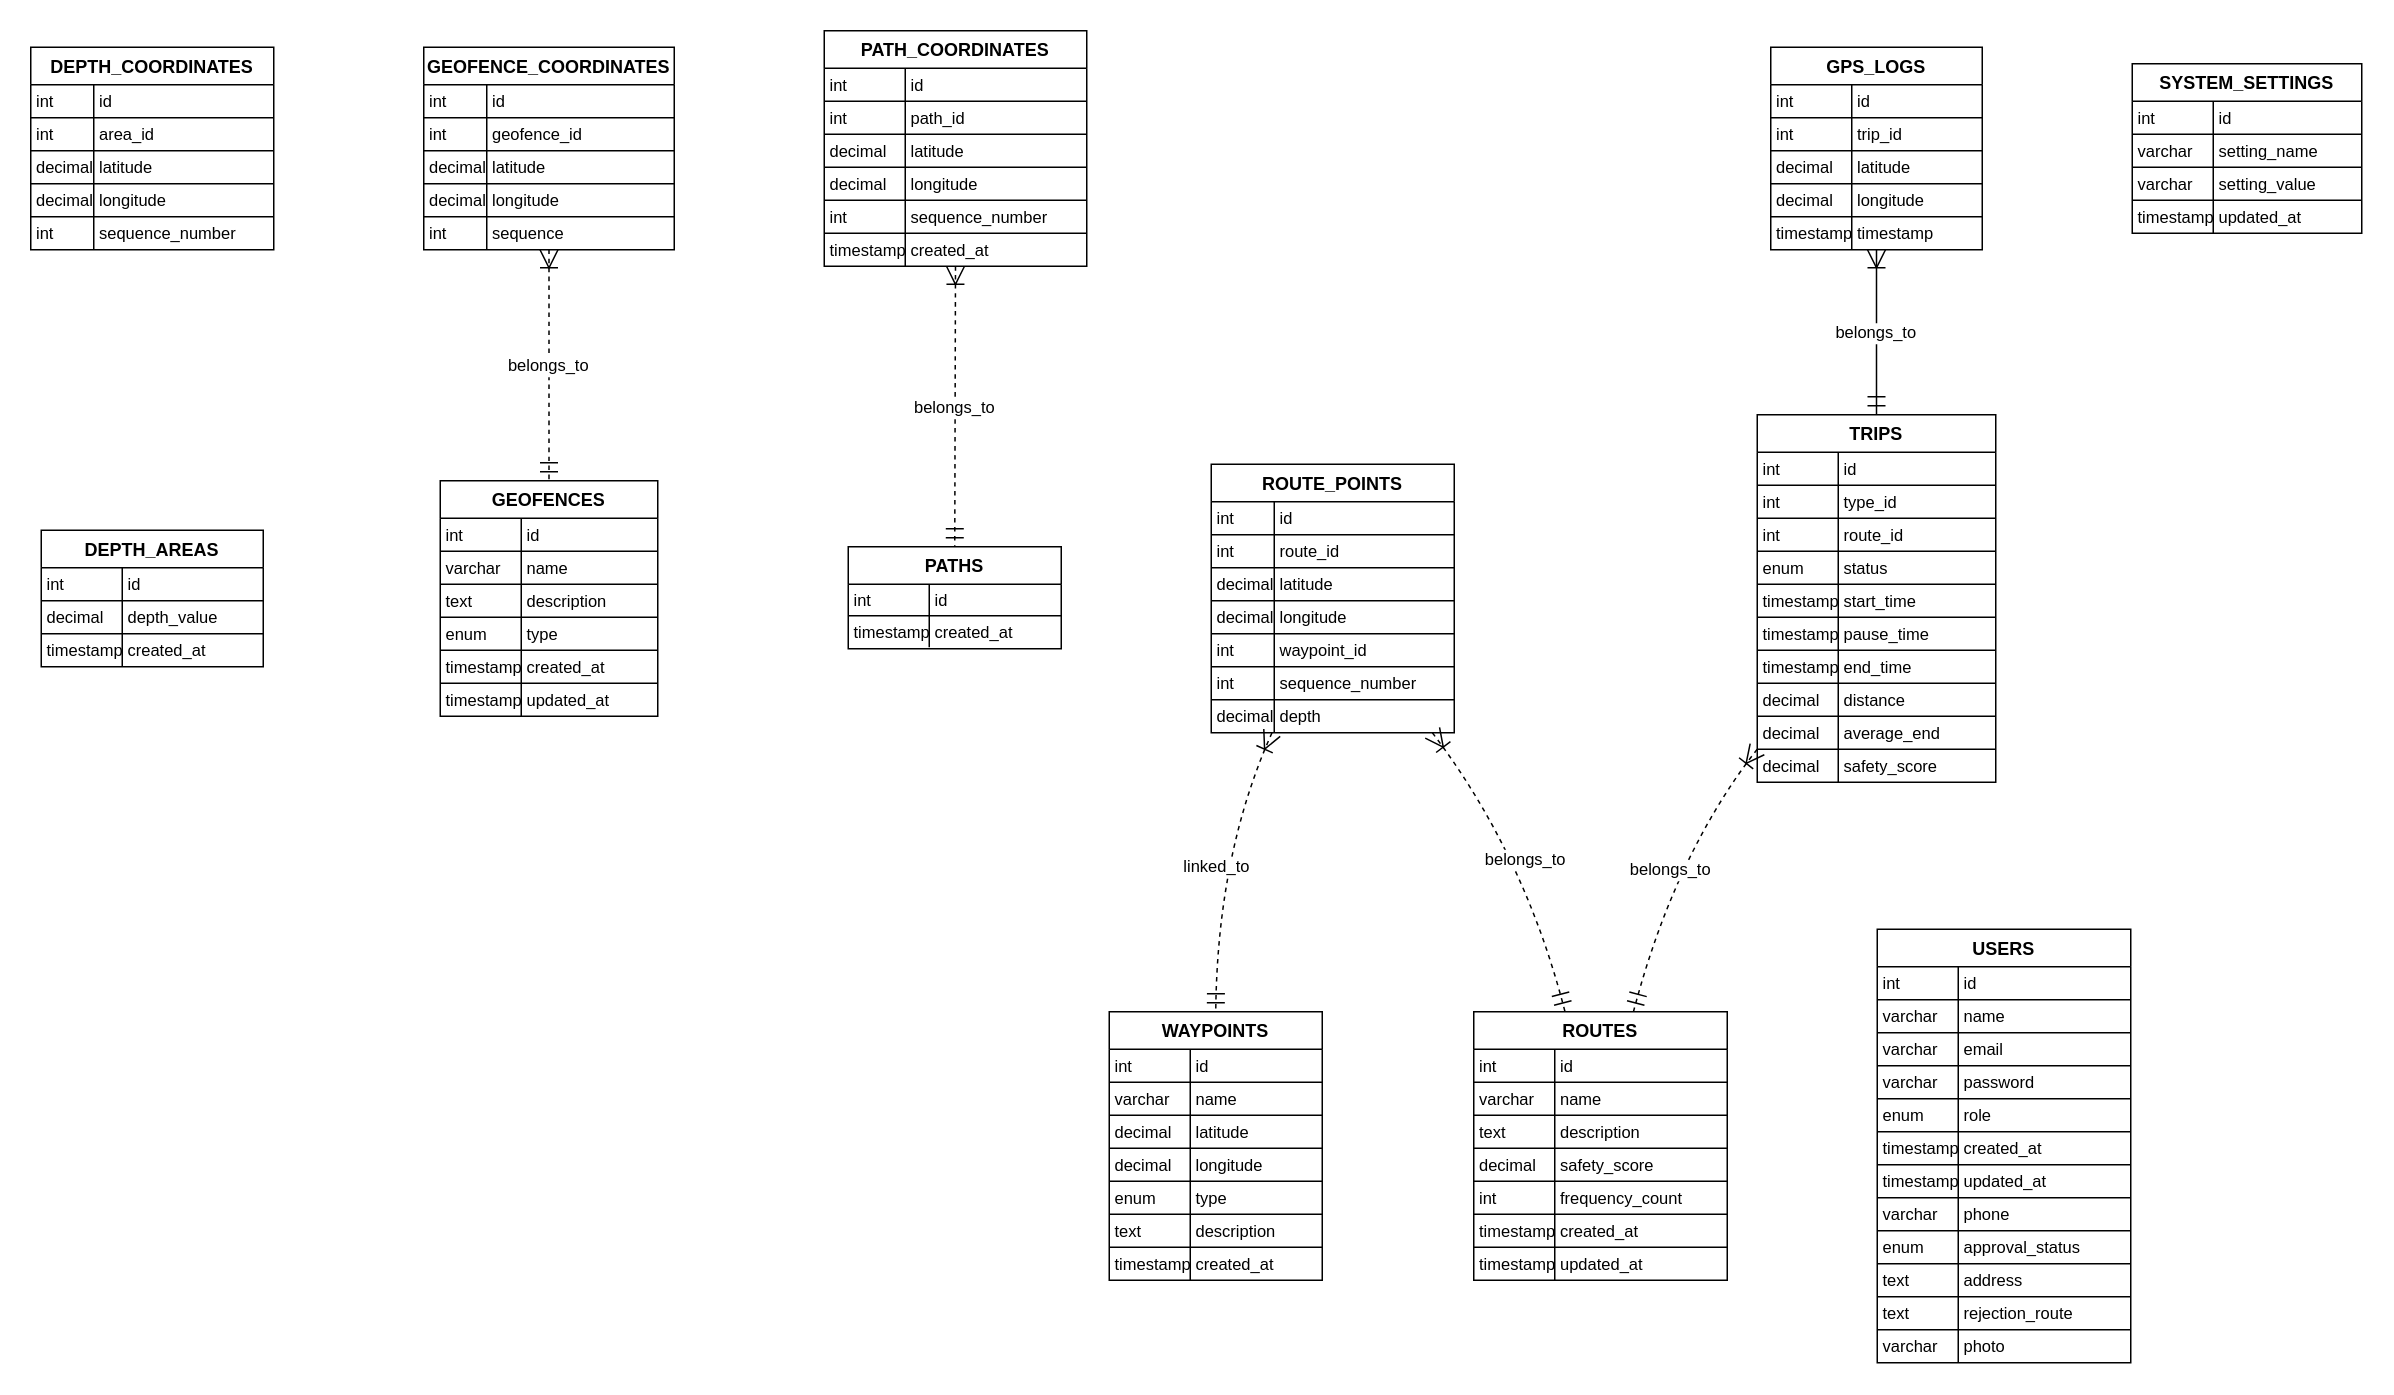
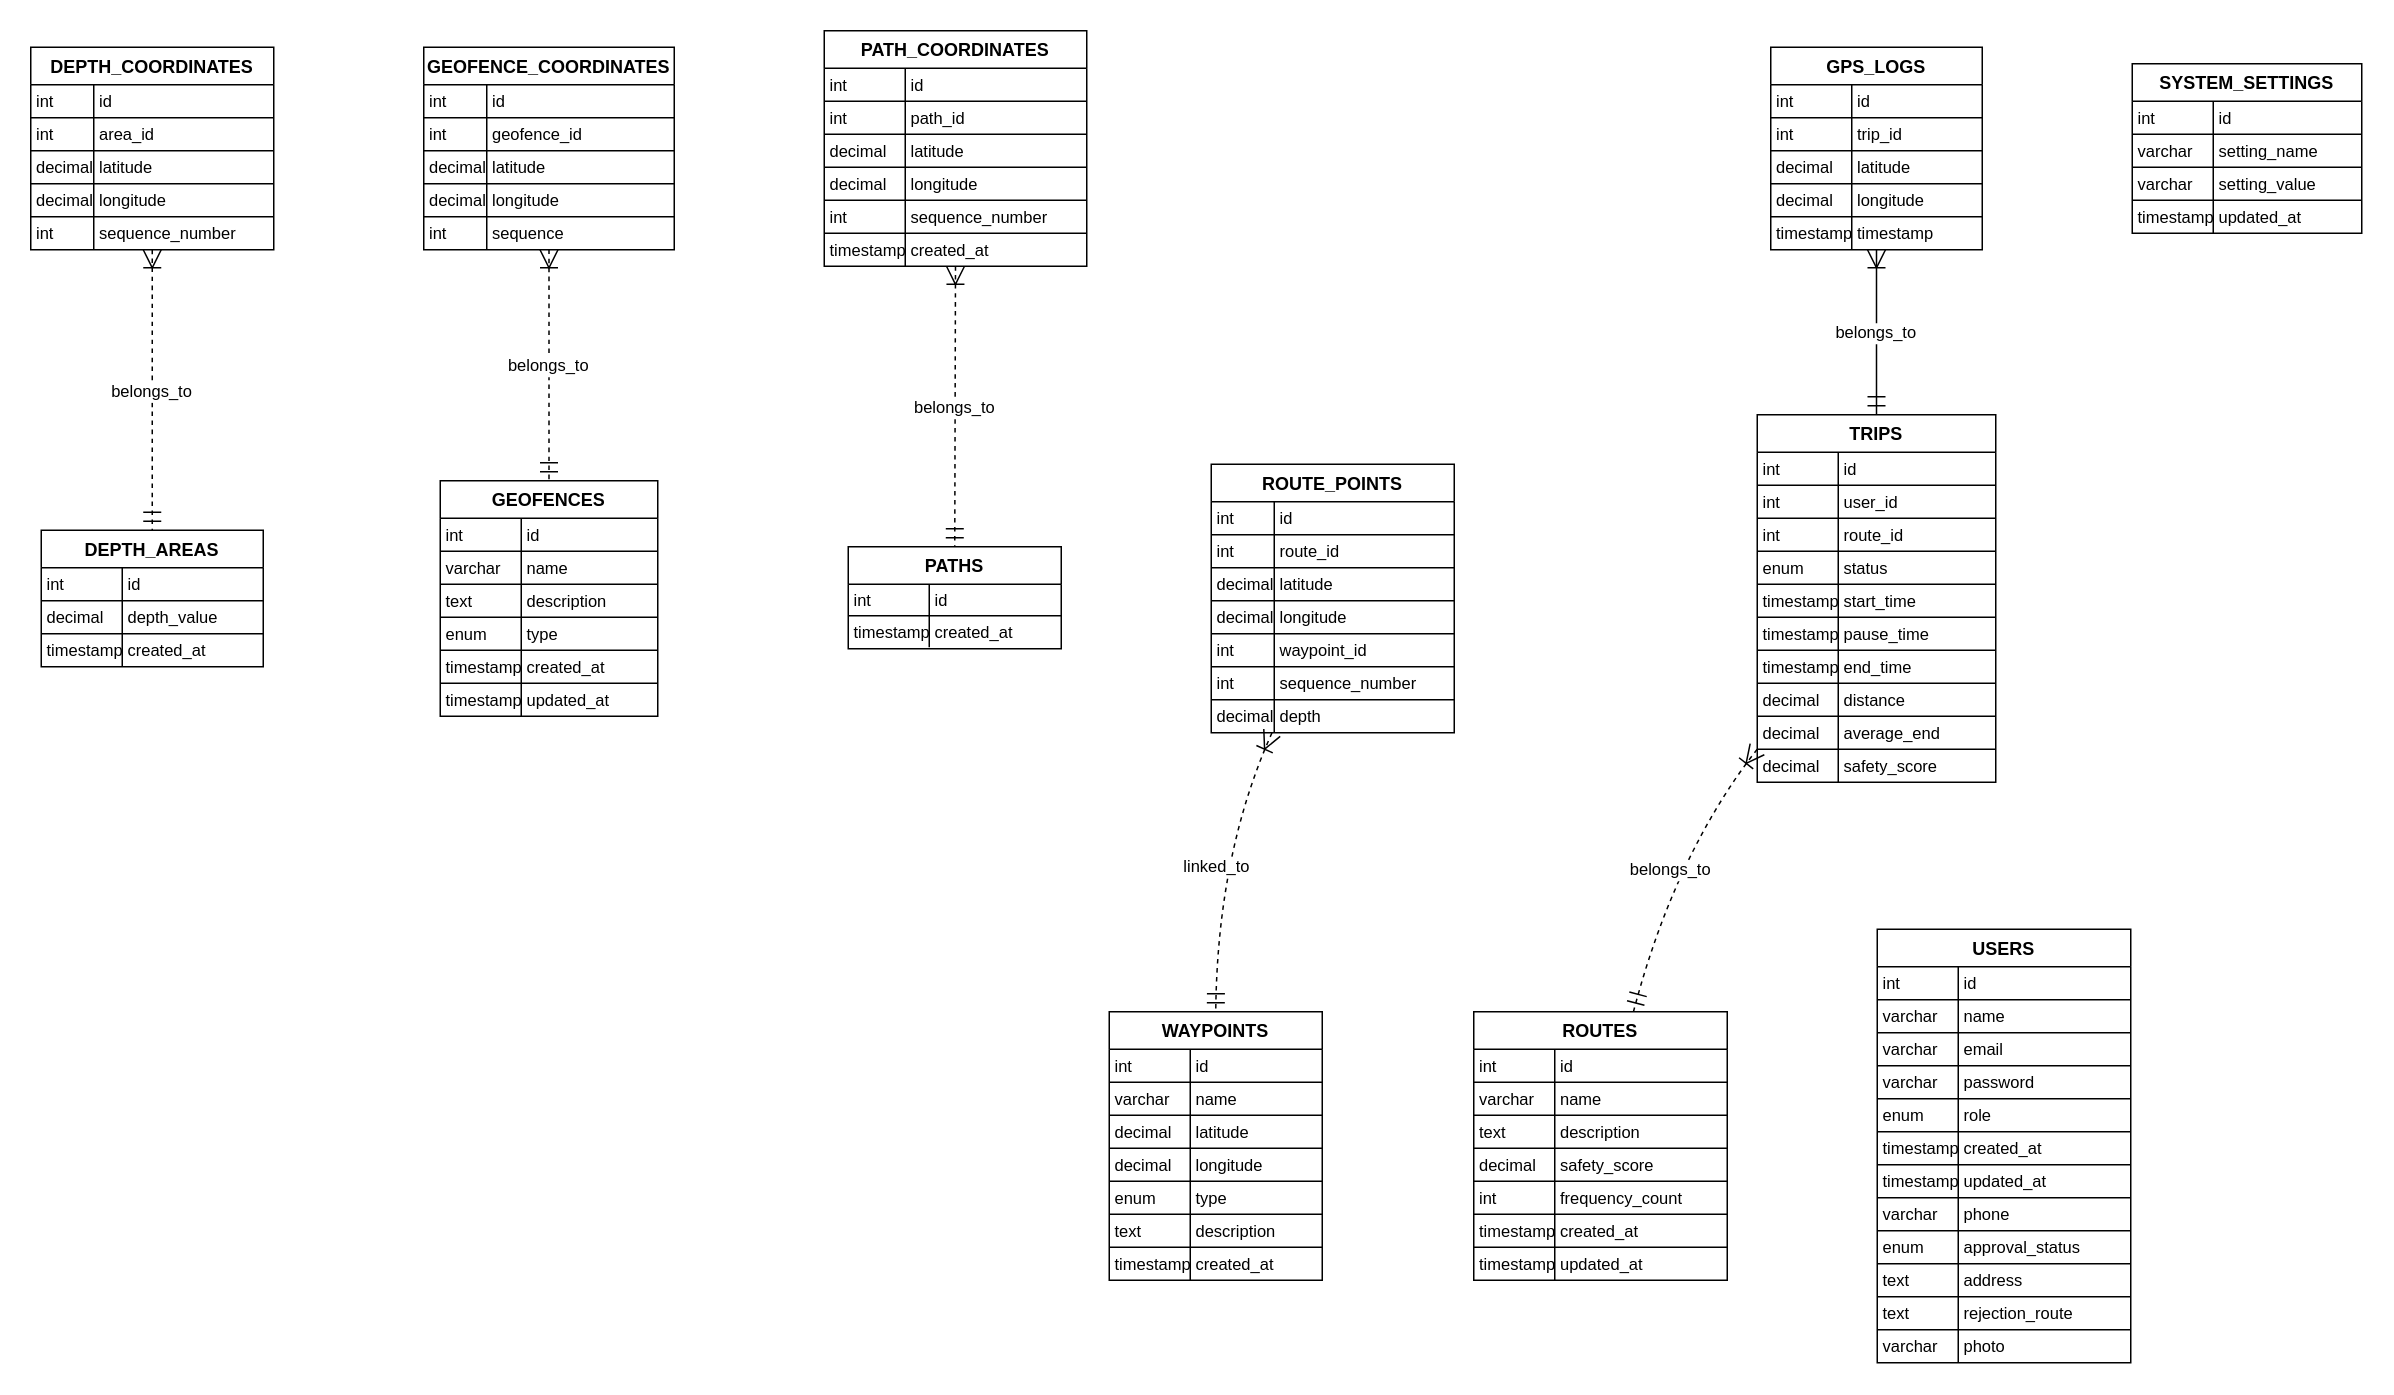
edge "DEPTH_COORDINATES" -- "DEPTH_AREAS": added, label "belongs_to"
node "type_id": label "type_id" -> "user_id"
edge "ROUTE_POINTS" -- "ROUTES": removed, label "belongs_to"
